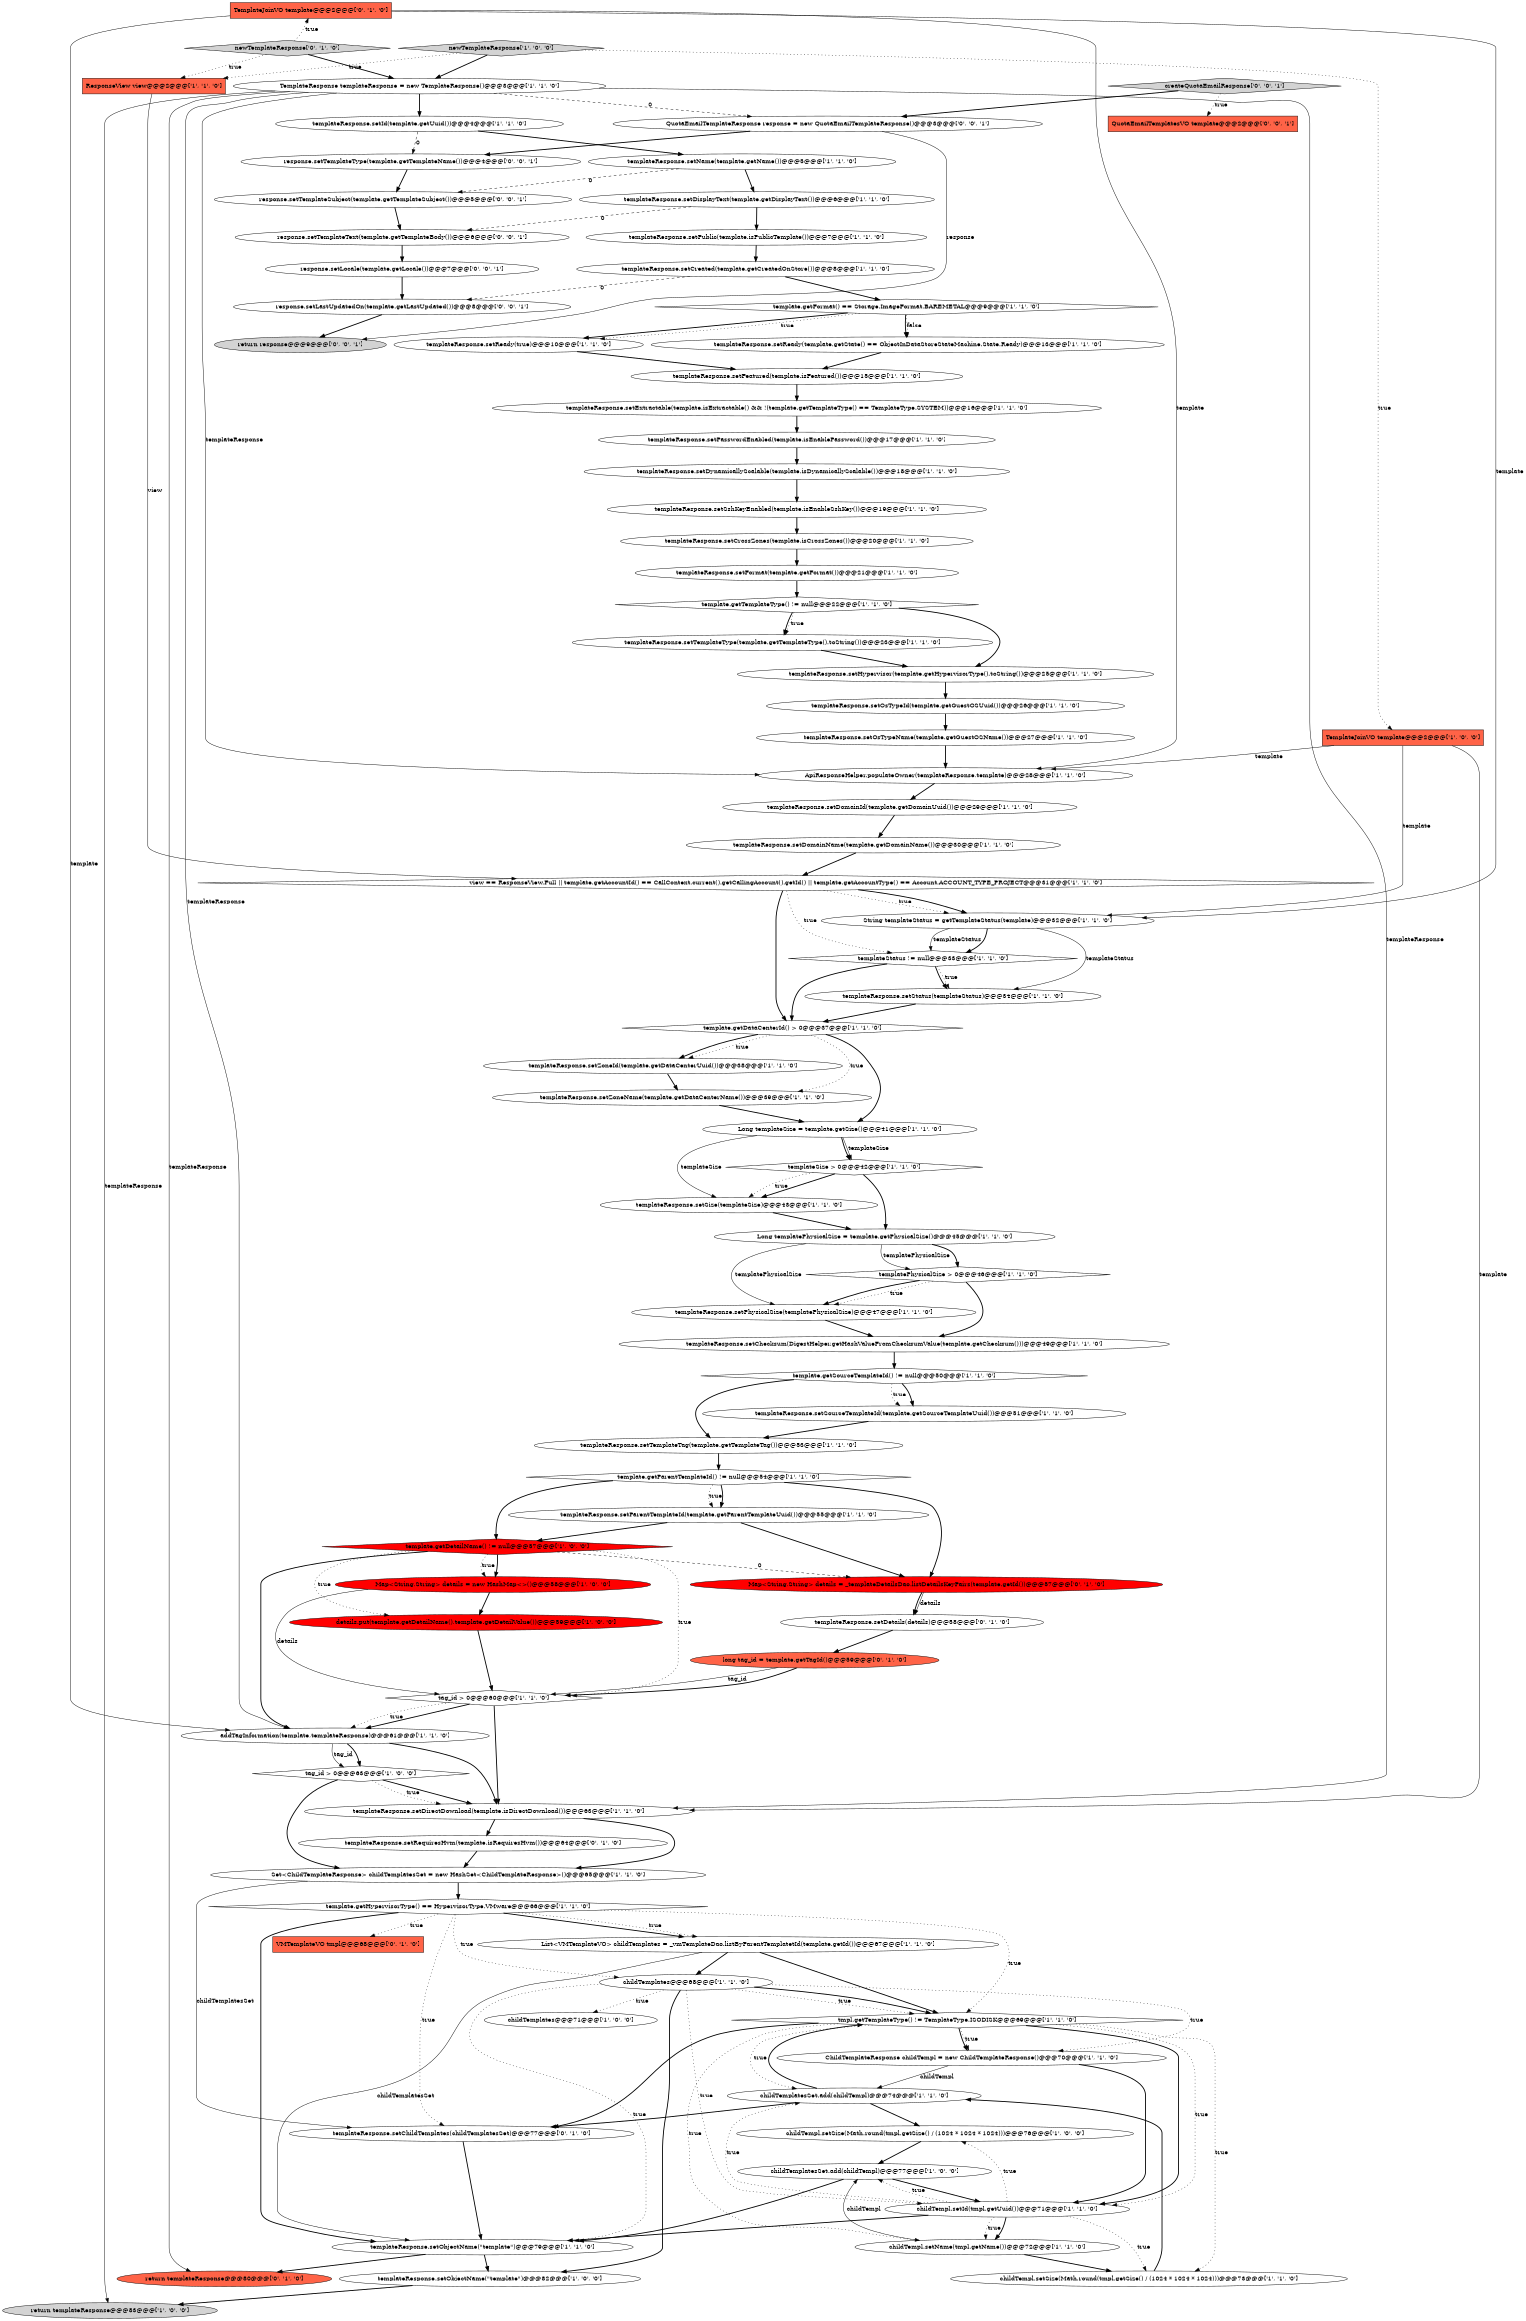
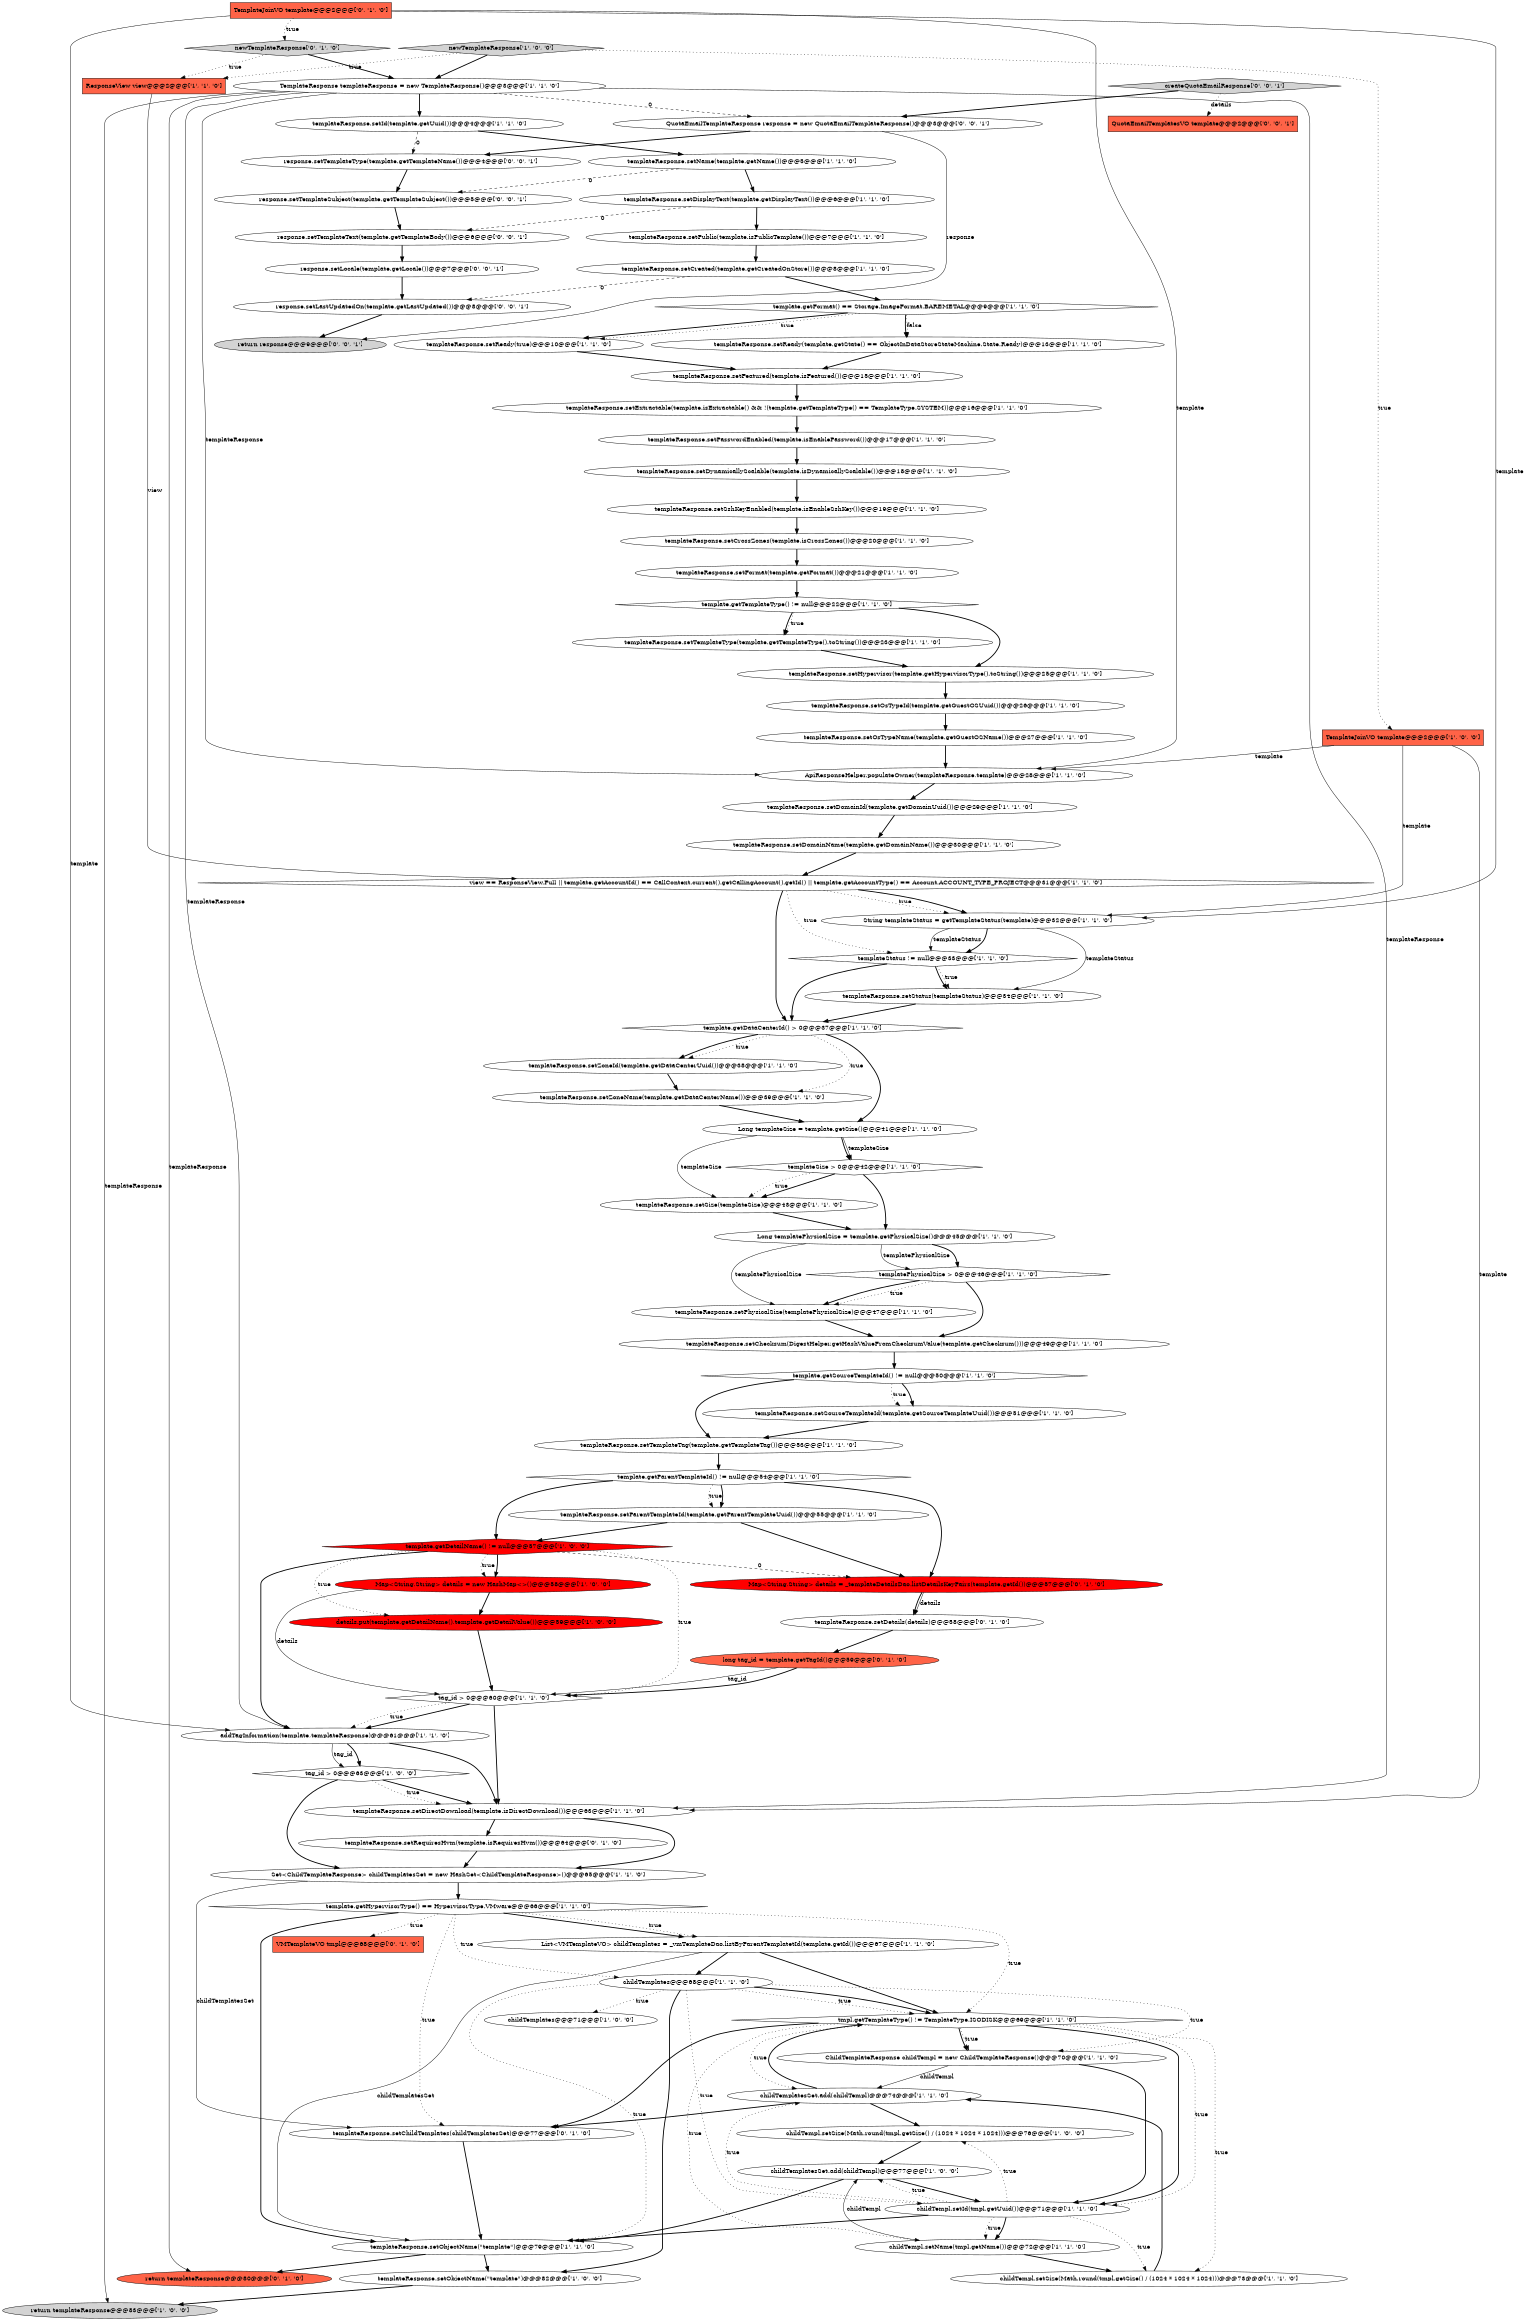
edge "newTemplateResponse['0', '1', '0']" -> "TemplateJoinVO template@@@2@@@['0', '1', '0']": reversed
edge "createQuotaEmailResponse['0', '0', '1']" -> "QuotaEmailTemplatesVO template@@@2@@@['0', '0', '1']": label "true" -> "details"
